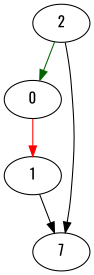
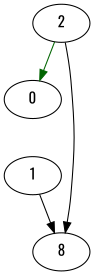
edge "0" -> "1": removed
node "7": label "7" -> "8"
